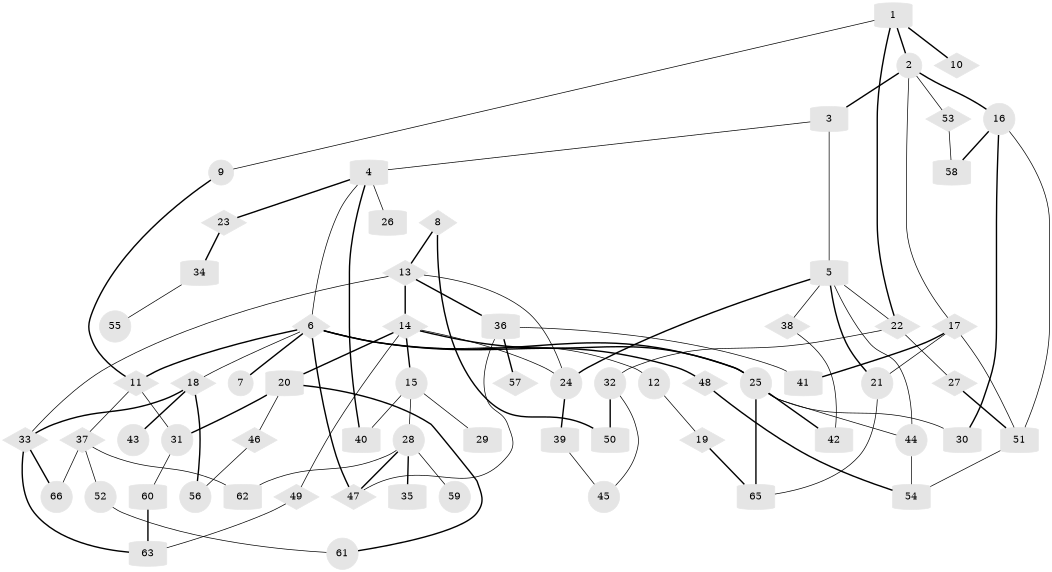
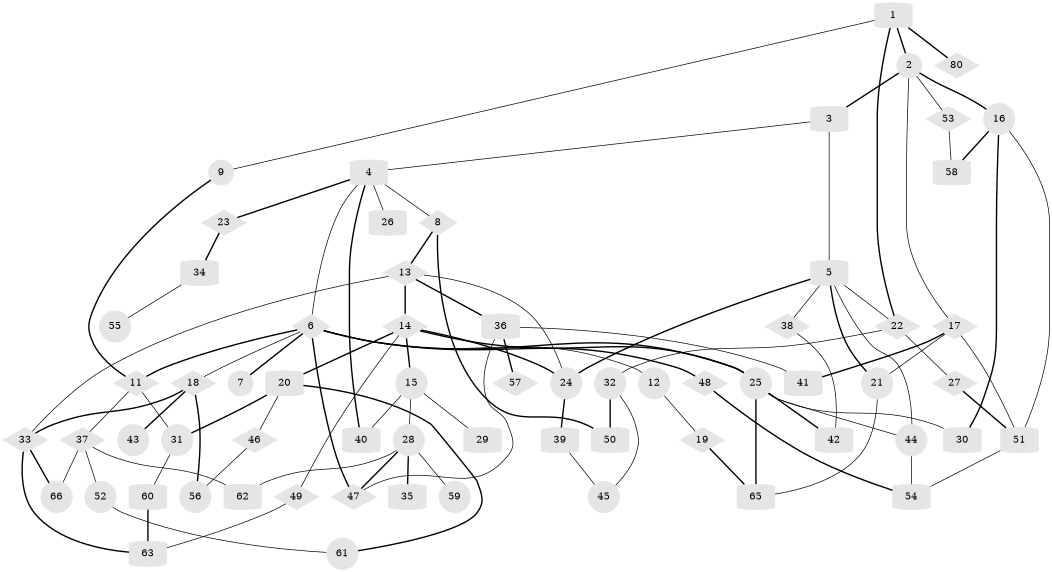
node "10": label "10" -> "80"
edge "4" -- "8": added
edge "14" -- "24": style solid -> bold
